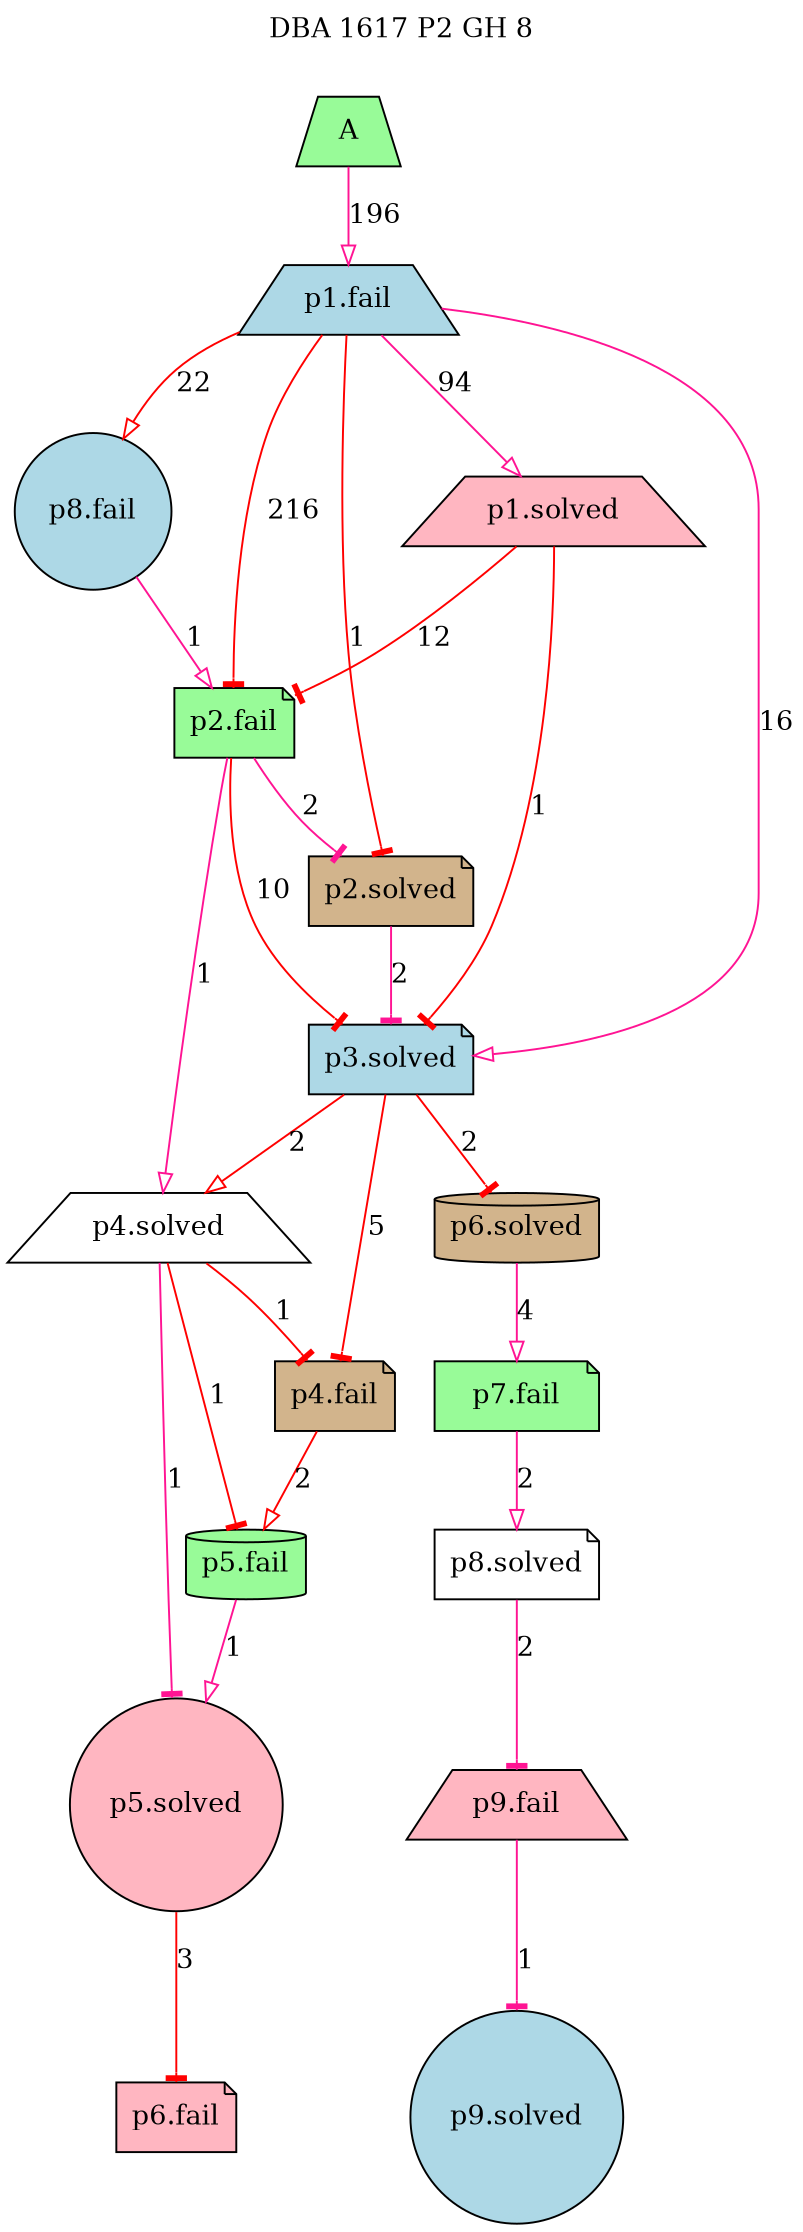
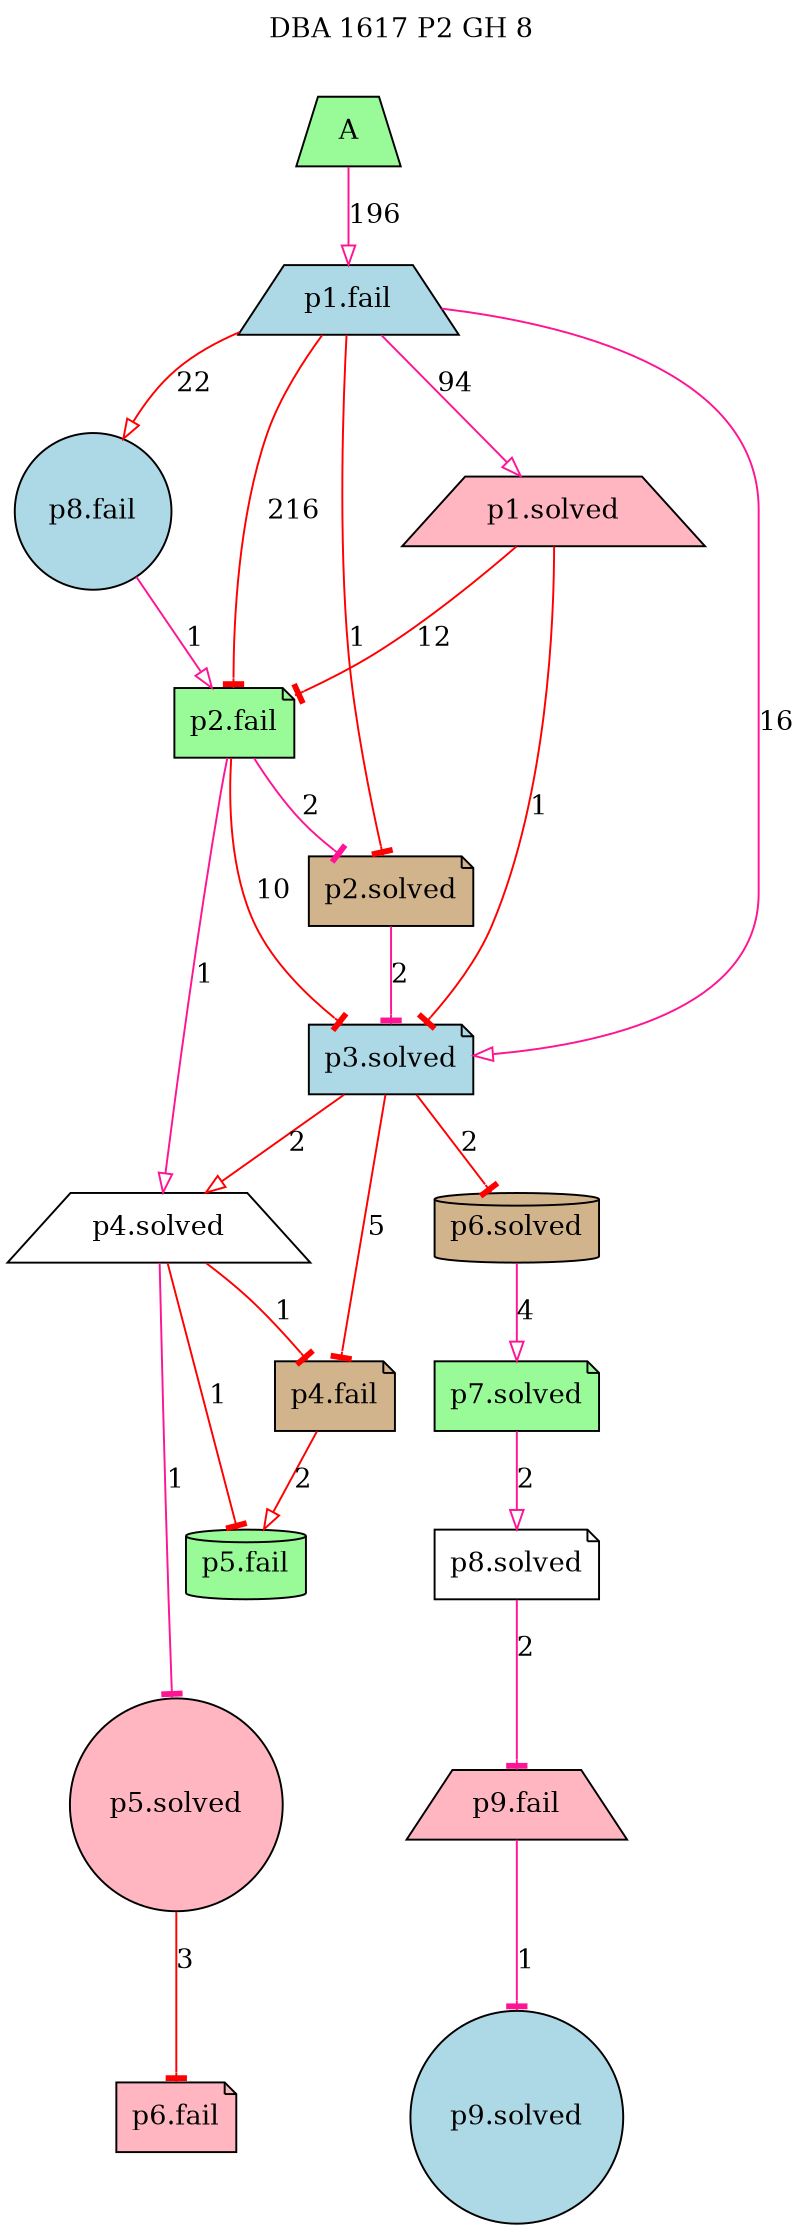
node "p7.fail": label "p7.fail" -> "p7.solved"
edge "p5.fail" -> "p5.solved": removed, label "1"
